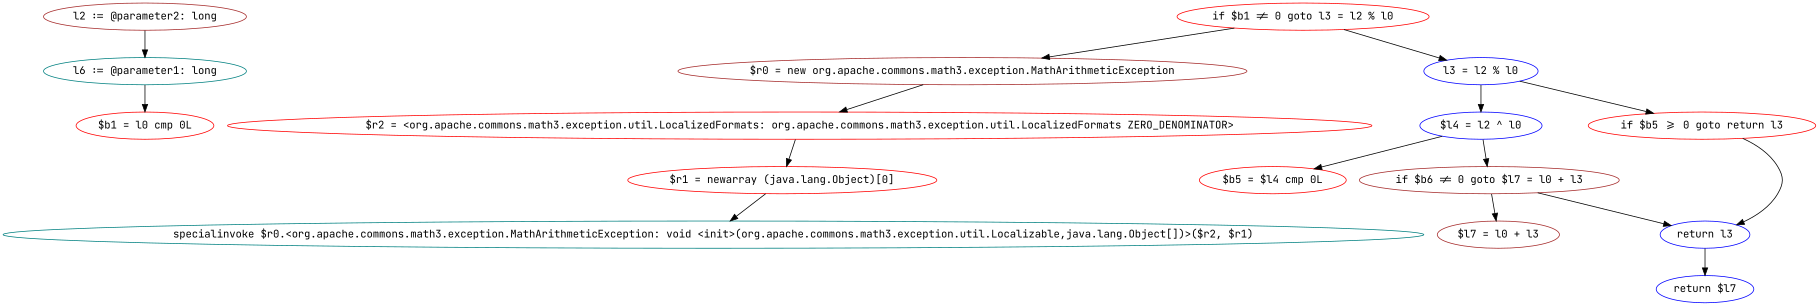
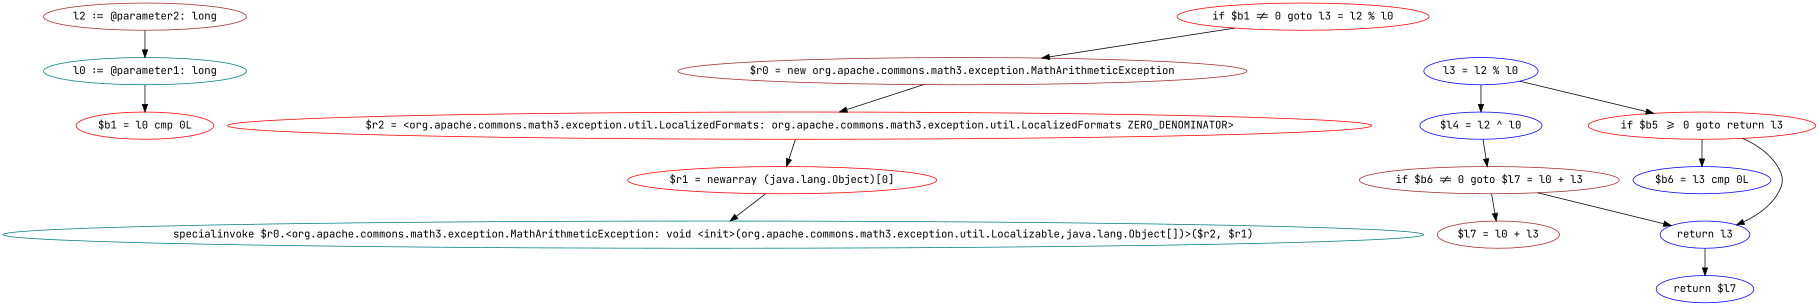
edge "if $b1 != 0 goto l3 = l2 % l0" -> "l3 = l2 % l0": removed
node "l6 := @parameter1: long": label "l6 := @parameter1: long" -> "l0 := @parameter1: long"
node "$b5 = $l4 cmp 0L": removed
node "$b6 = l3 cmp 0L": added
